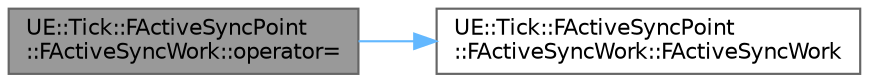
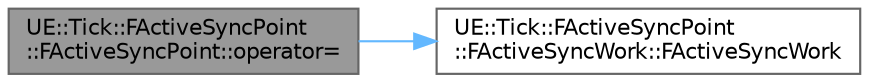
node "UE::Tick::FActiveSyncPoint ::FActiveSyncWork::operator=": label "UE::Tick::FActiveSyncPoint ::FActiveSyncWork::operator=" -> "UE::Tick::FActiveSyncPoint ::FActiveSyncPoint::operator="
